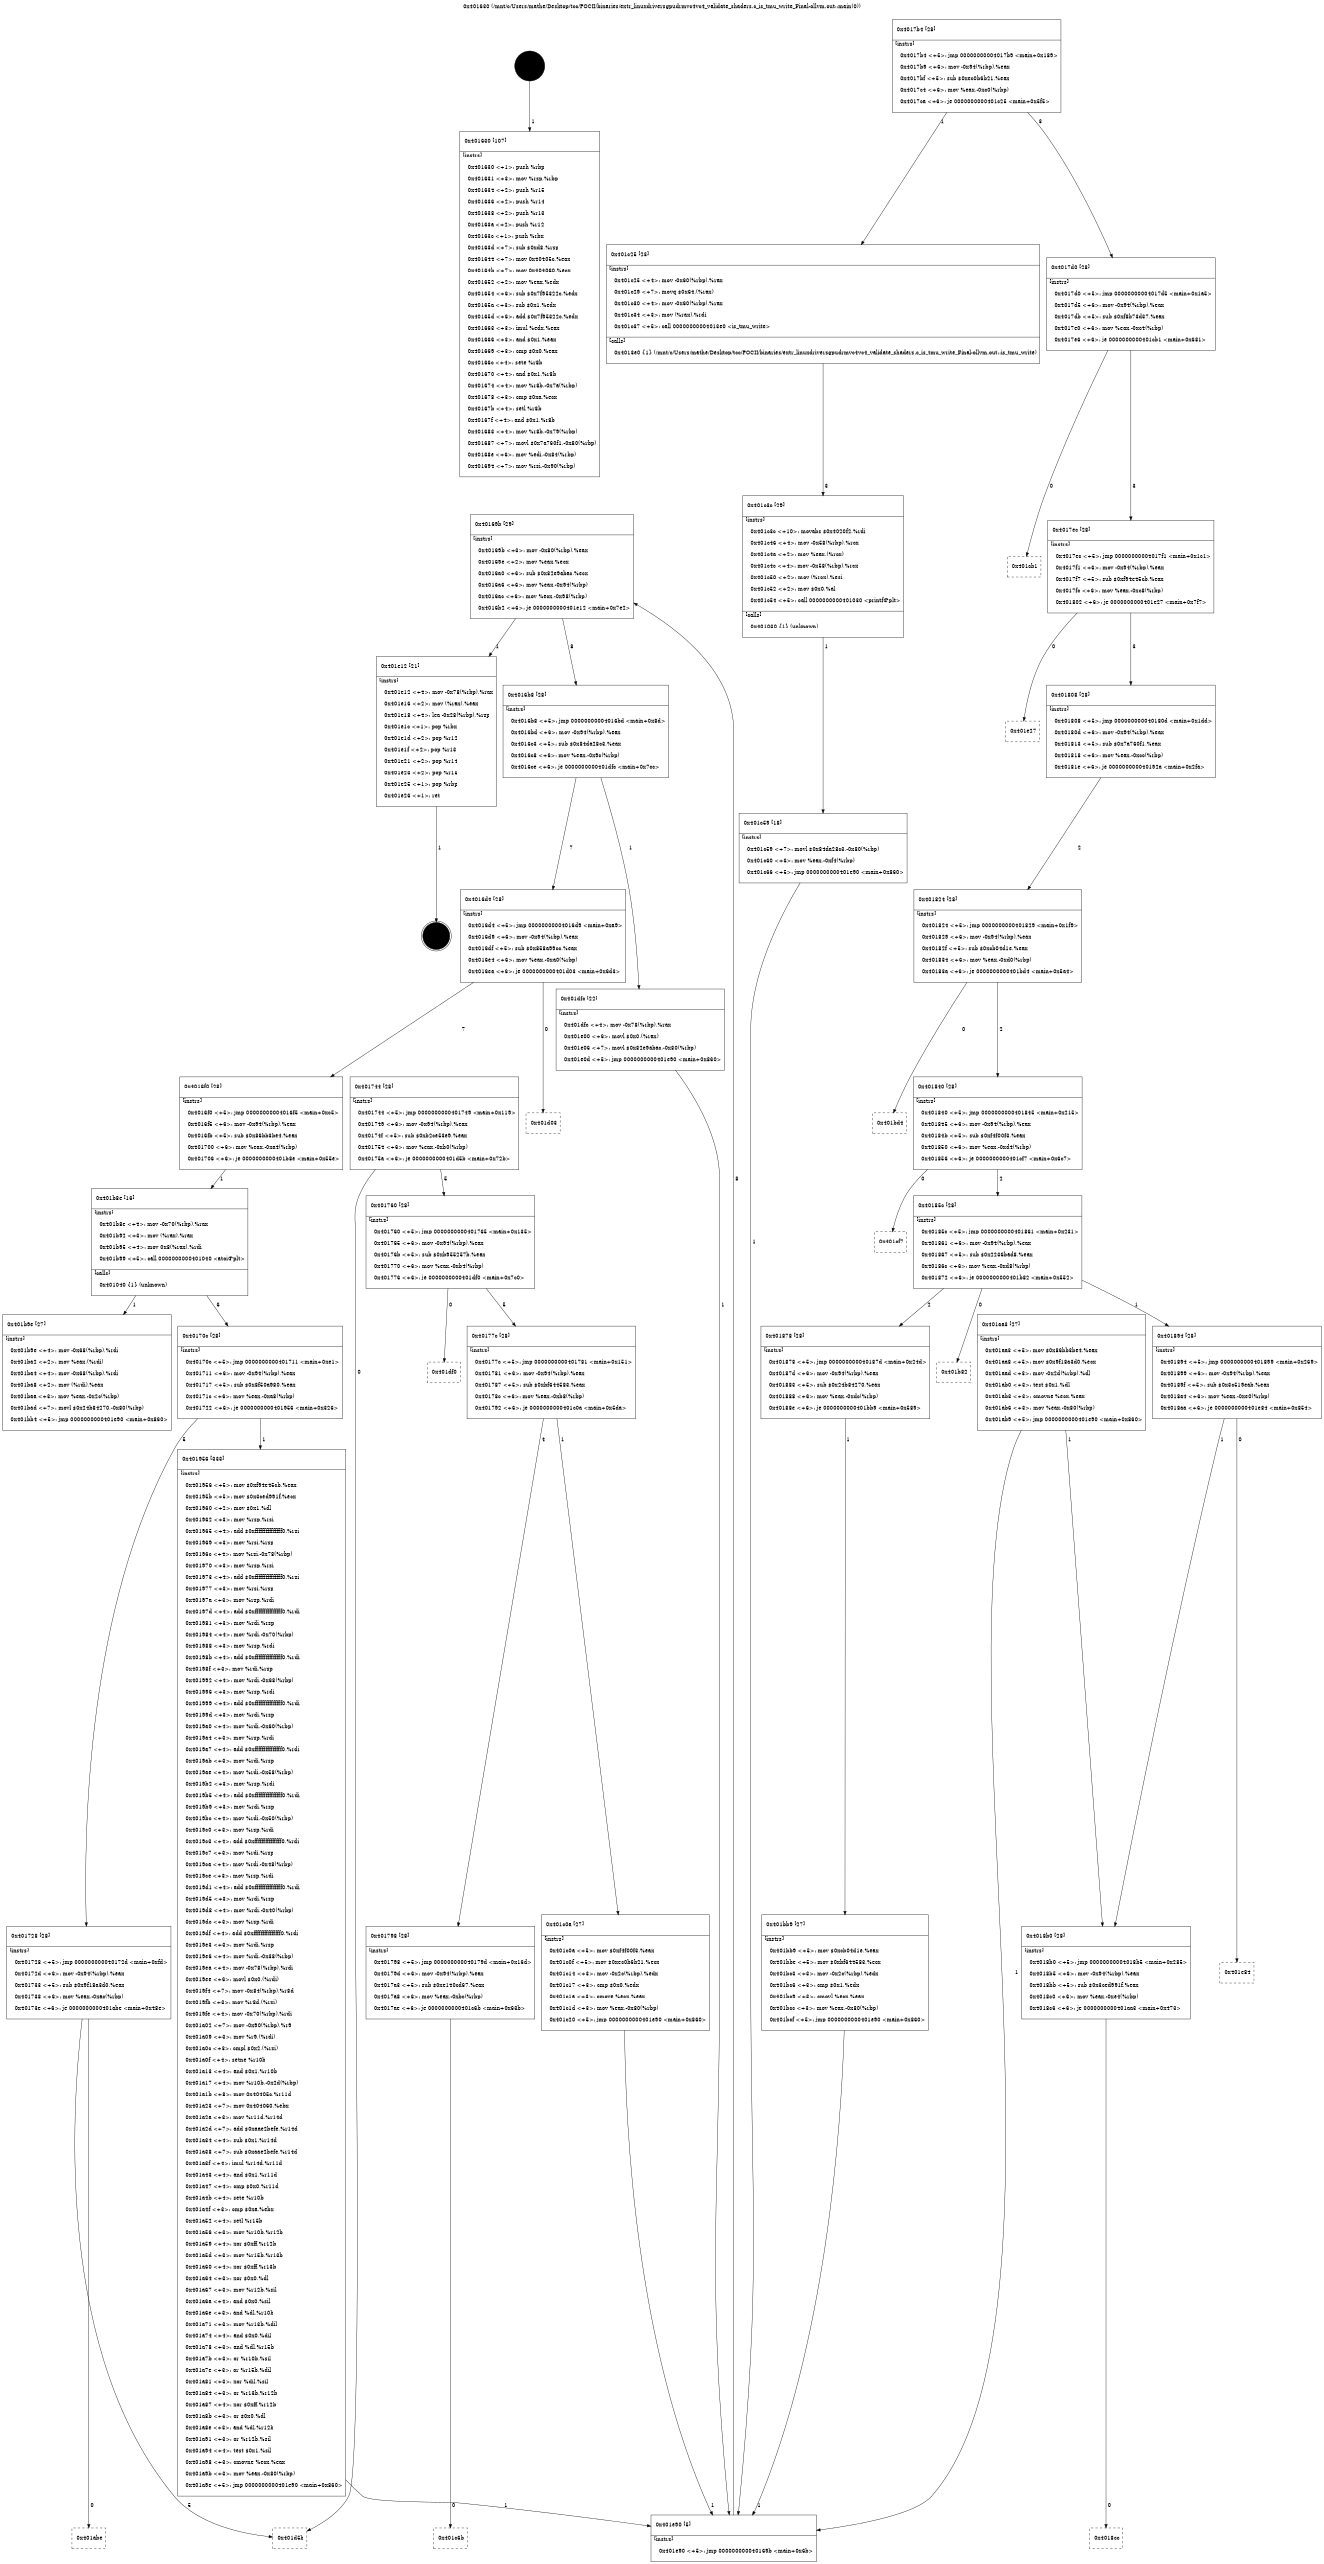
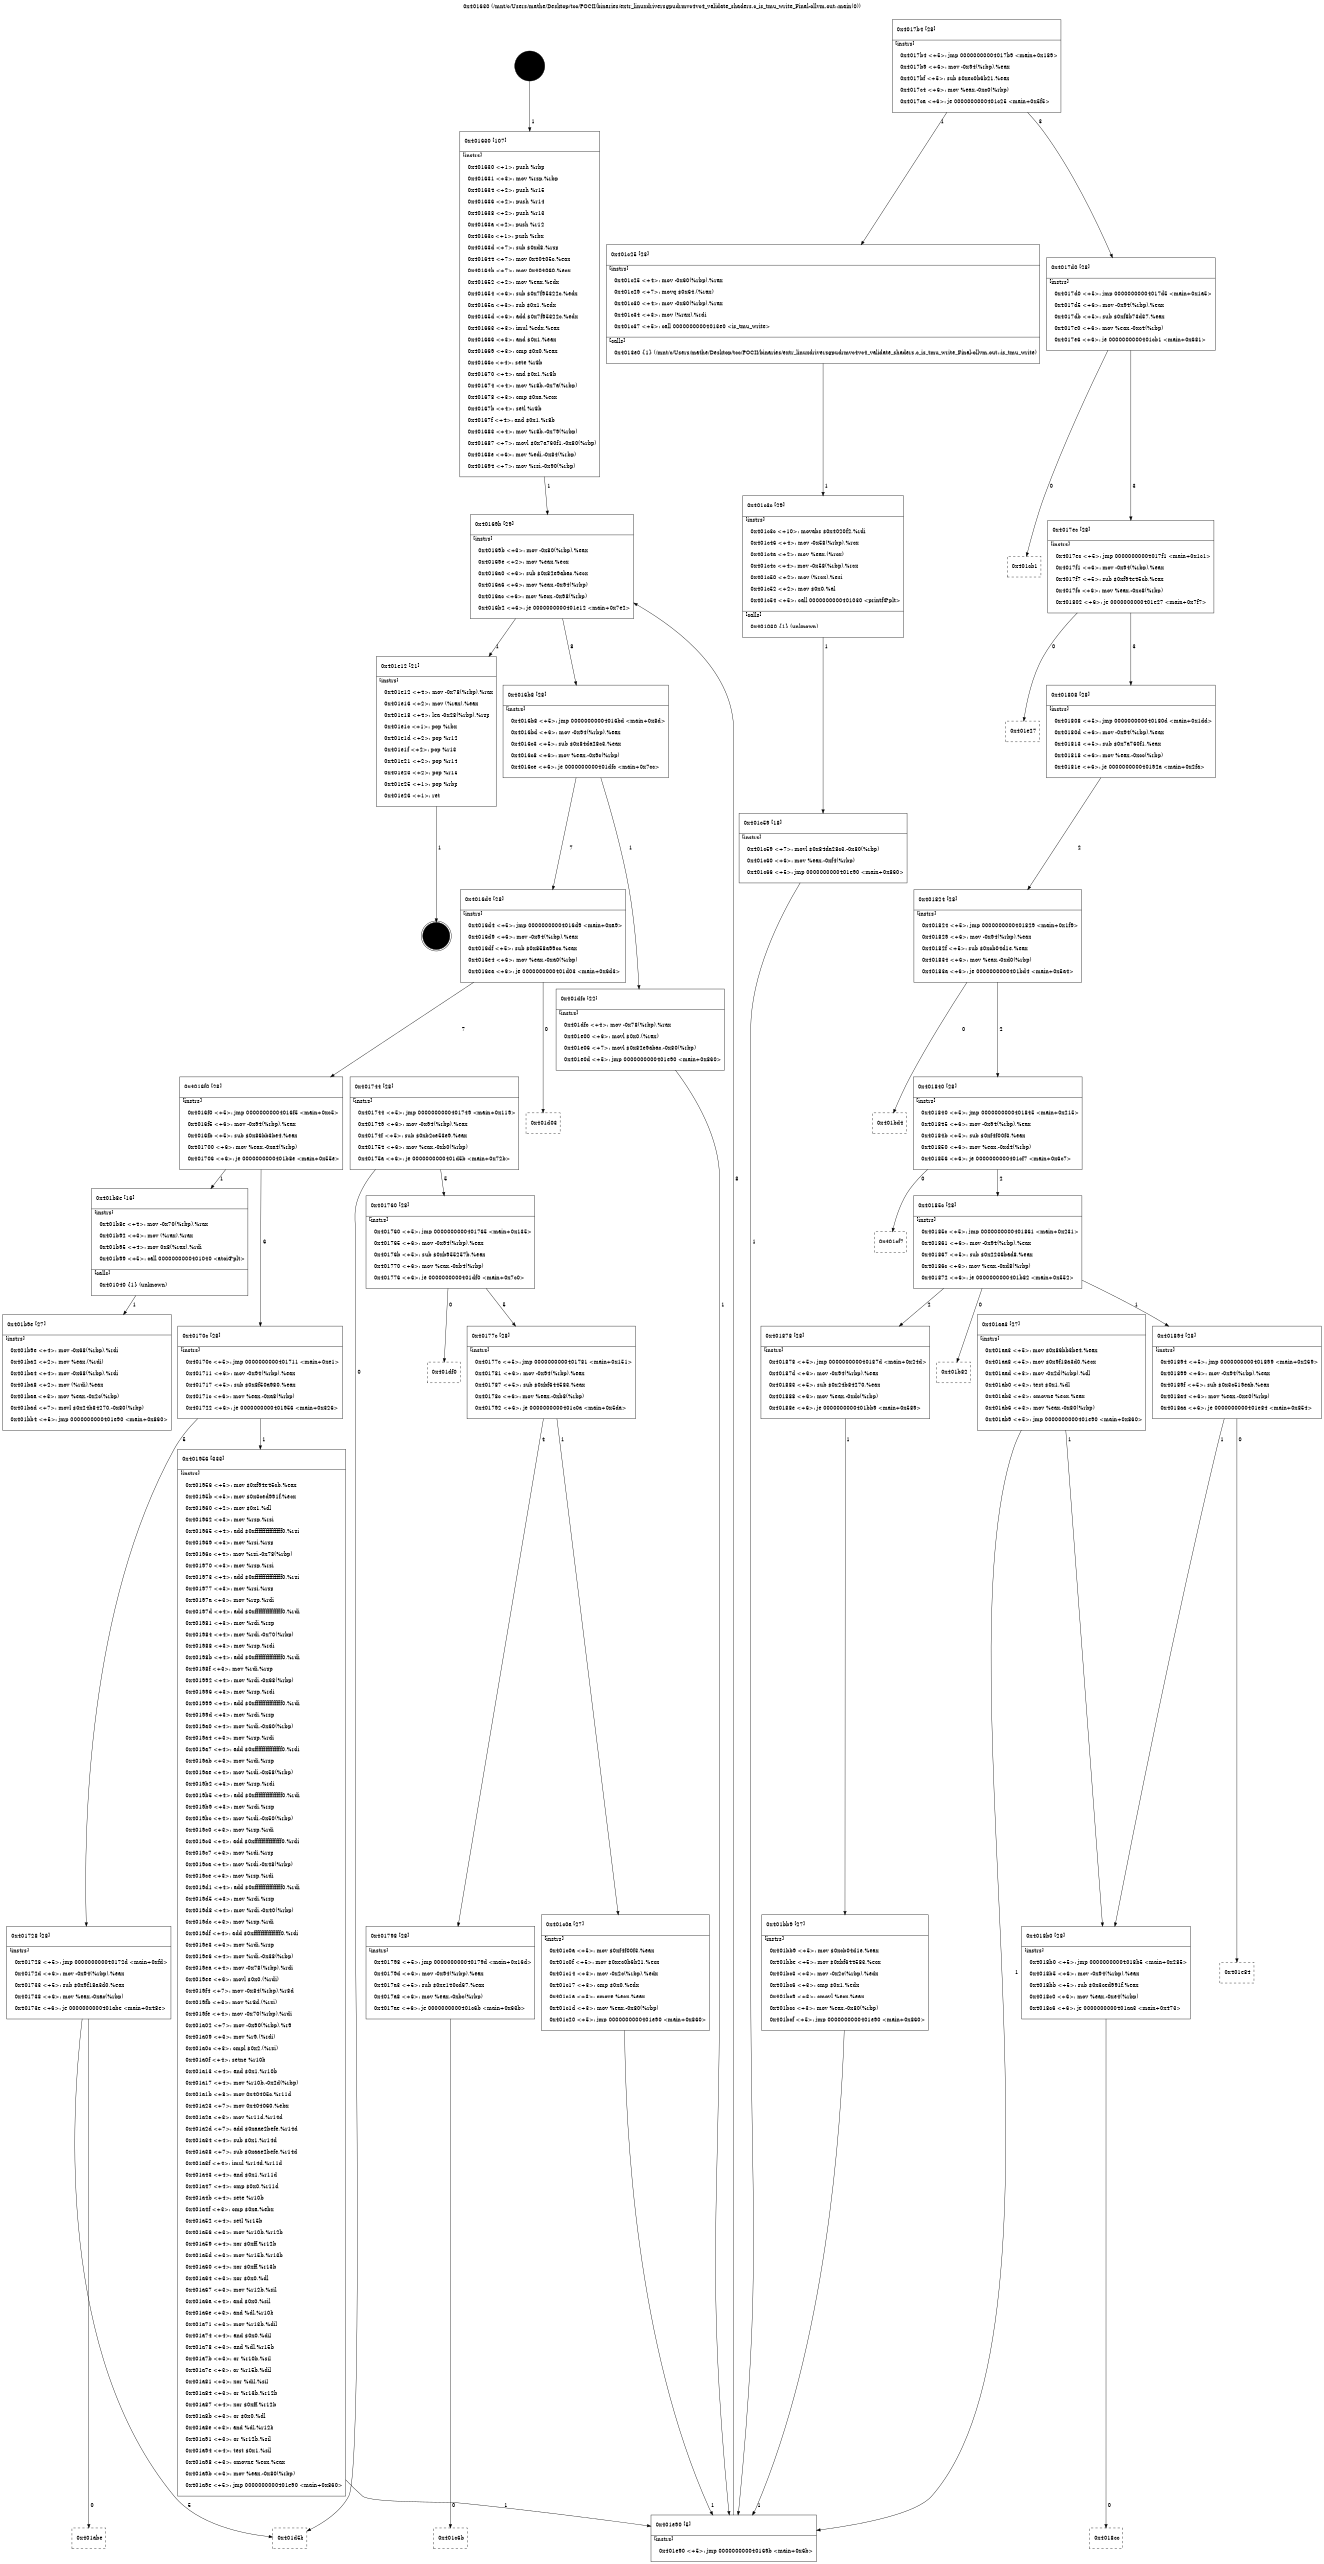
edge "0x401c25 [23]" -> "0x401c3c [29]": label " 3" -> " 1"
edge "0x401630 [107]" -> "0x40169b [29]": added, label "1"
edge "0x401b8e [16]" -> "0x40170c [28]": now "0x4016f0 [28]" -> "0x40170c [28]"
